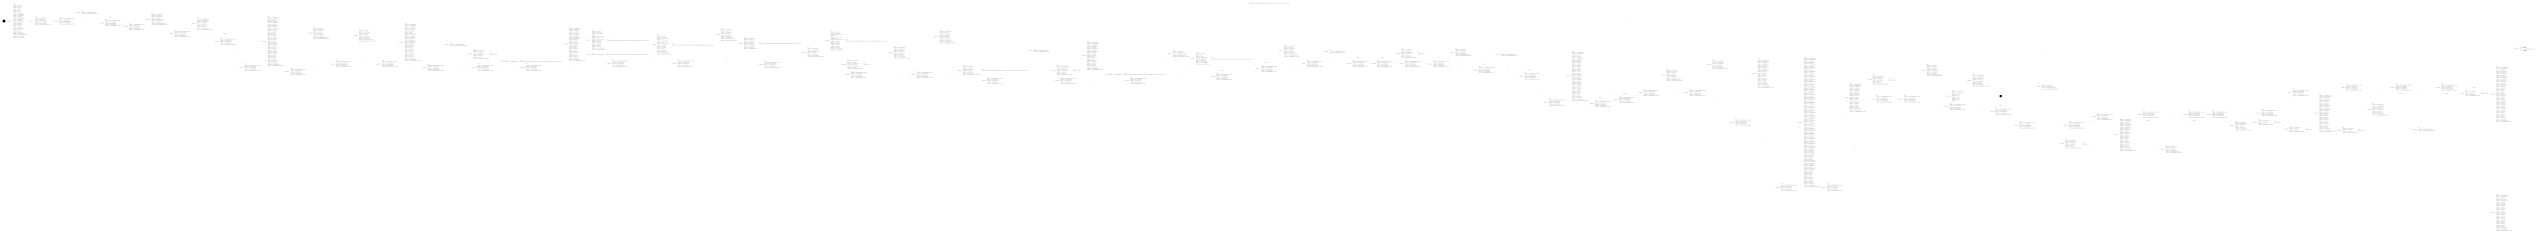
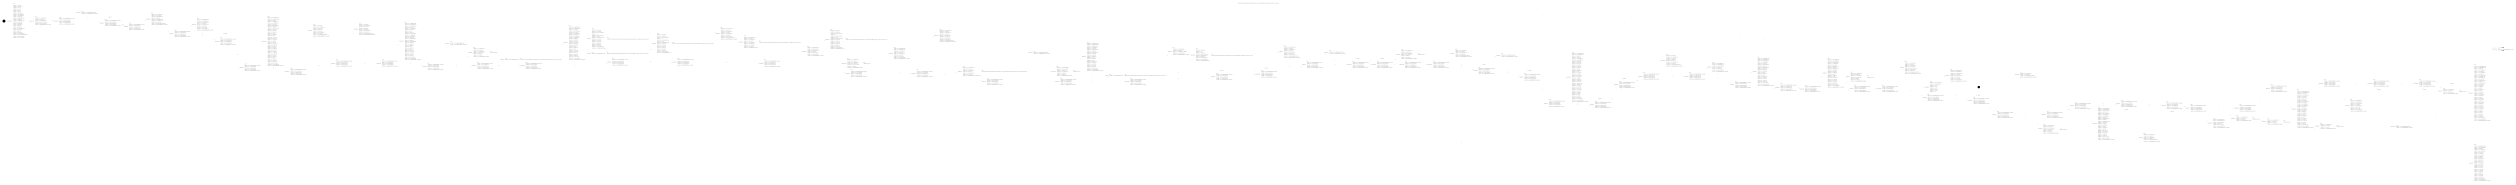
node "0x401936 [403]": removed
